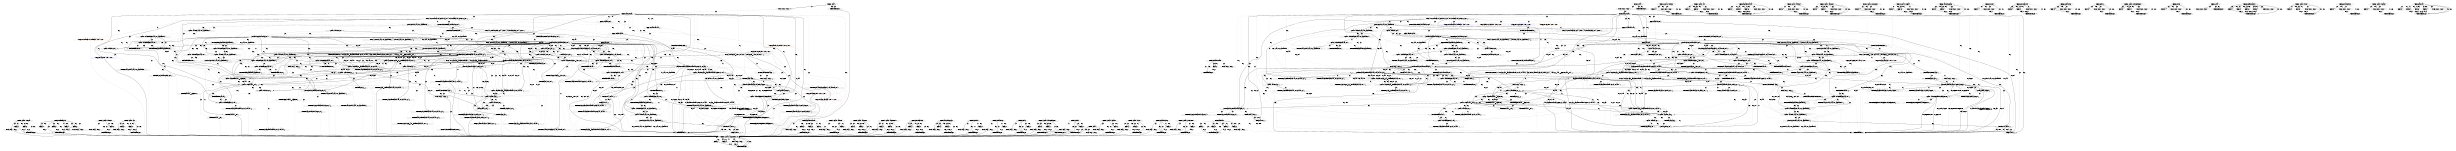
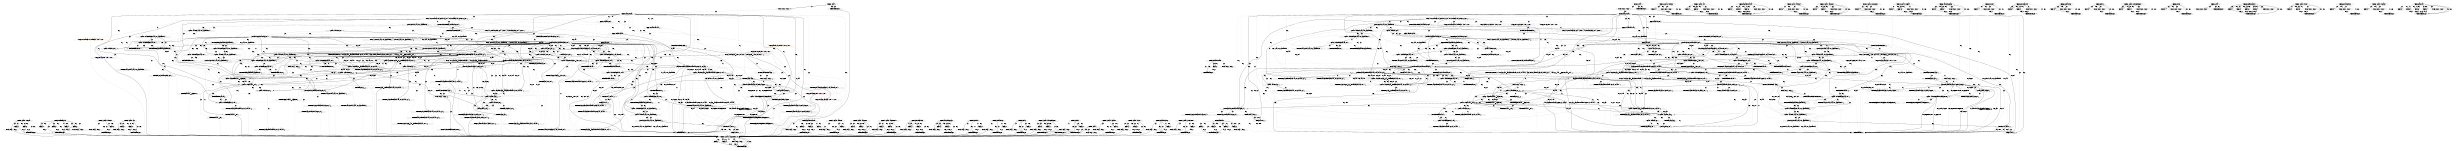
edge "(CONTROL_STRUCTURE,IF,if (pmd_trans_unstable(pmd)))" -> "(pmd_trans_unstable,pmd_trans_unstable(pmd))": now "(METHOD,pmd_trans_unstable)" -> "(pmd_trans_unstable,pmd_trans_unstable(pmd))"
